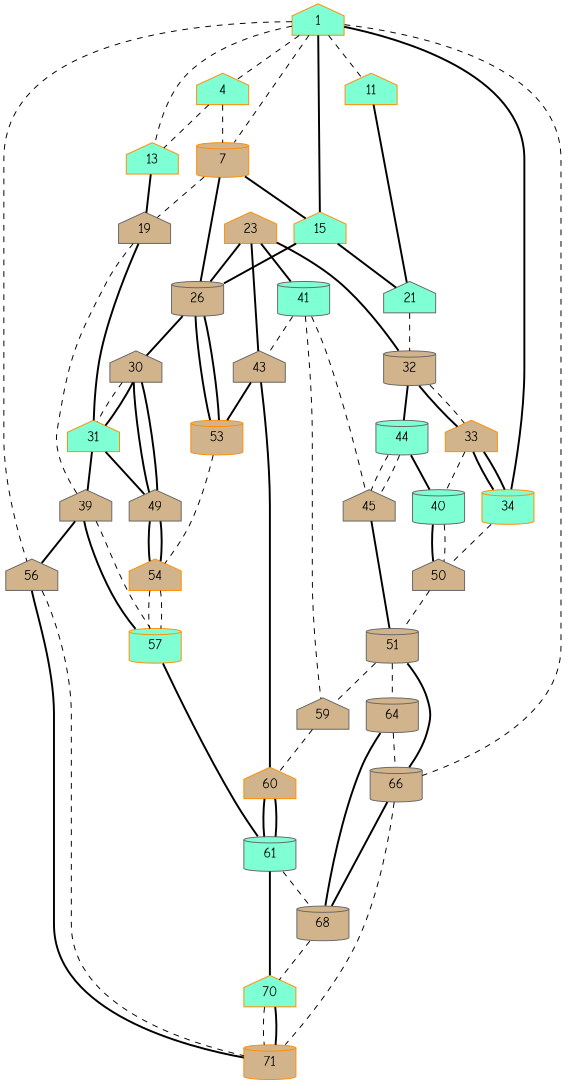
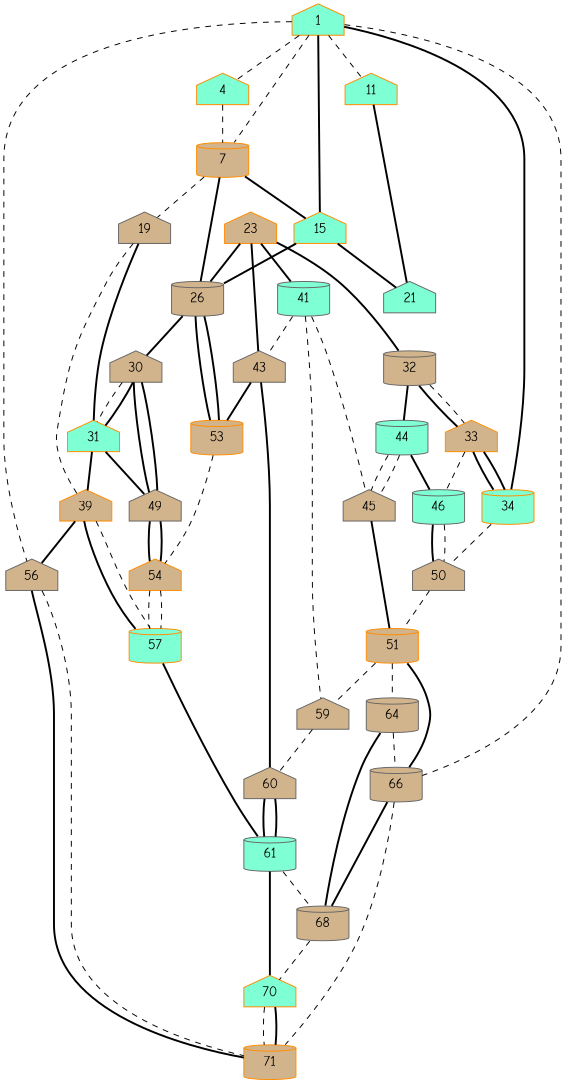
node "13": removed
edge "21" -- "32": removed
node "39": color gray40 -> darkorange
node "40": label "40" -> "46"
node "51": color gray40 -> darkorange
node "60": color darkorange -> gray40
